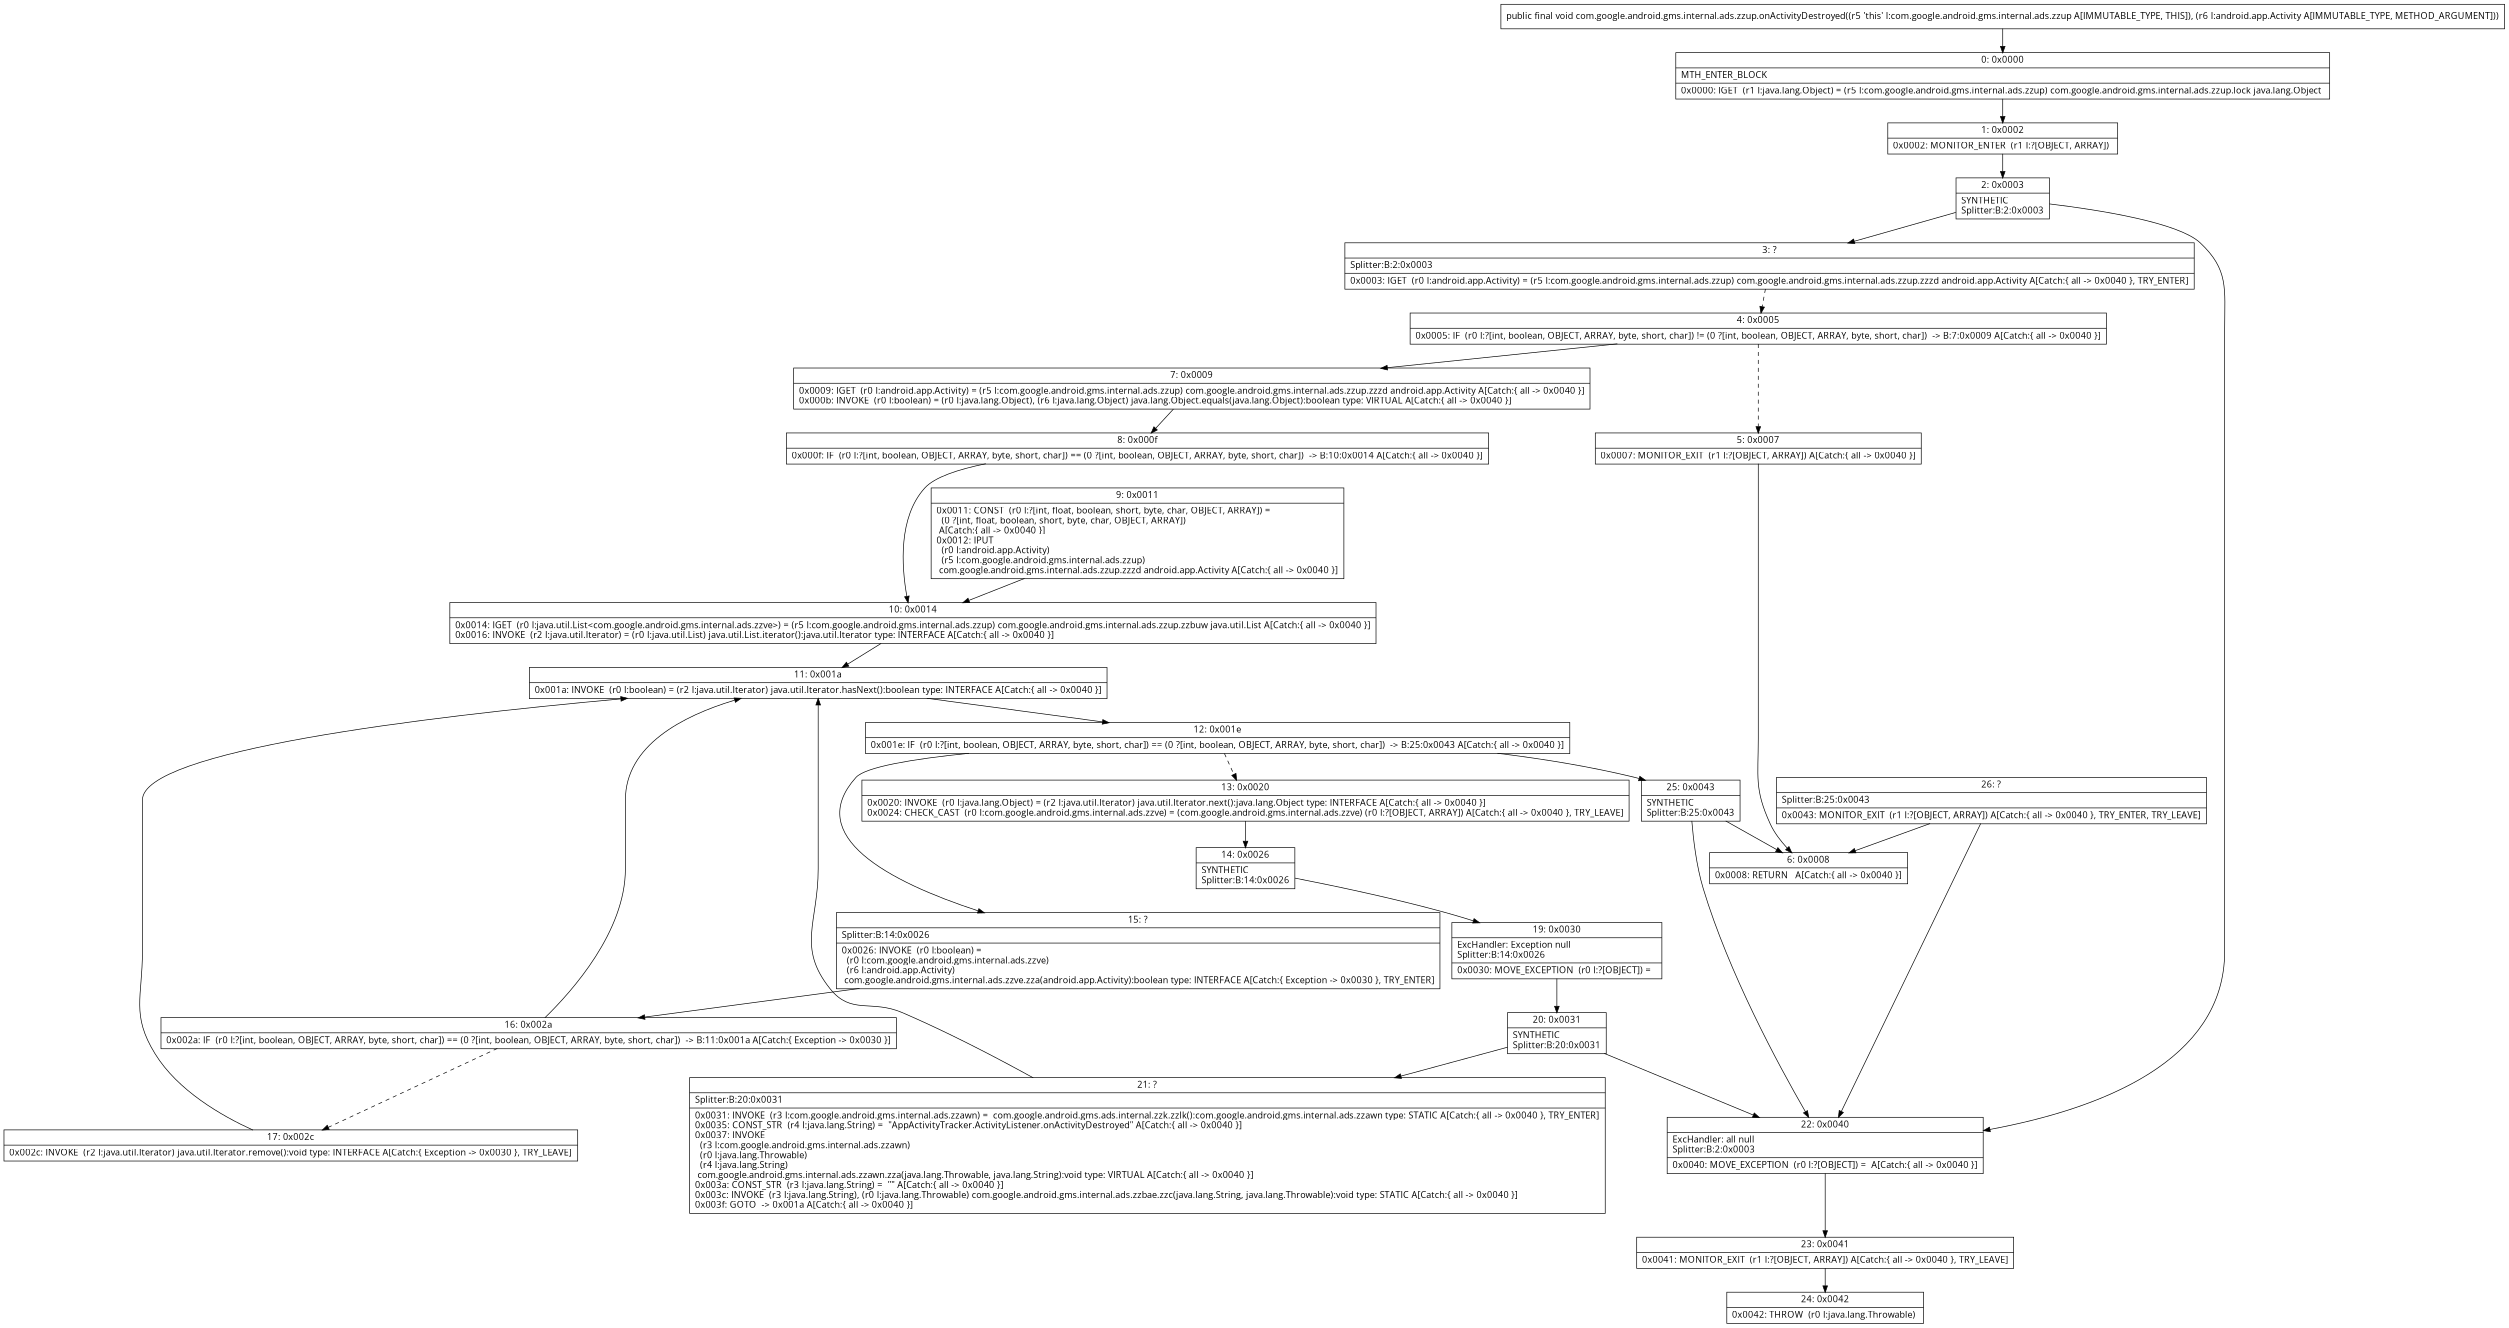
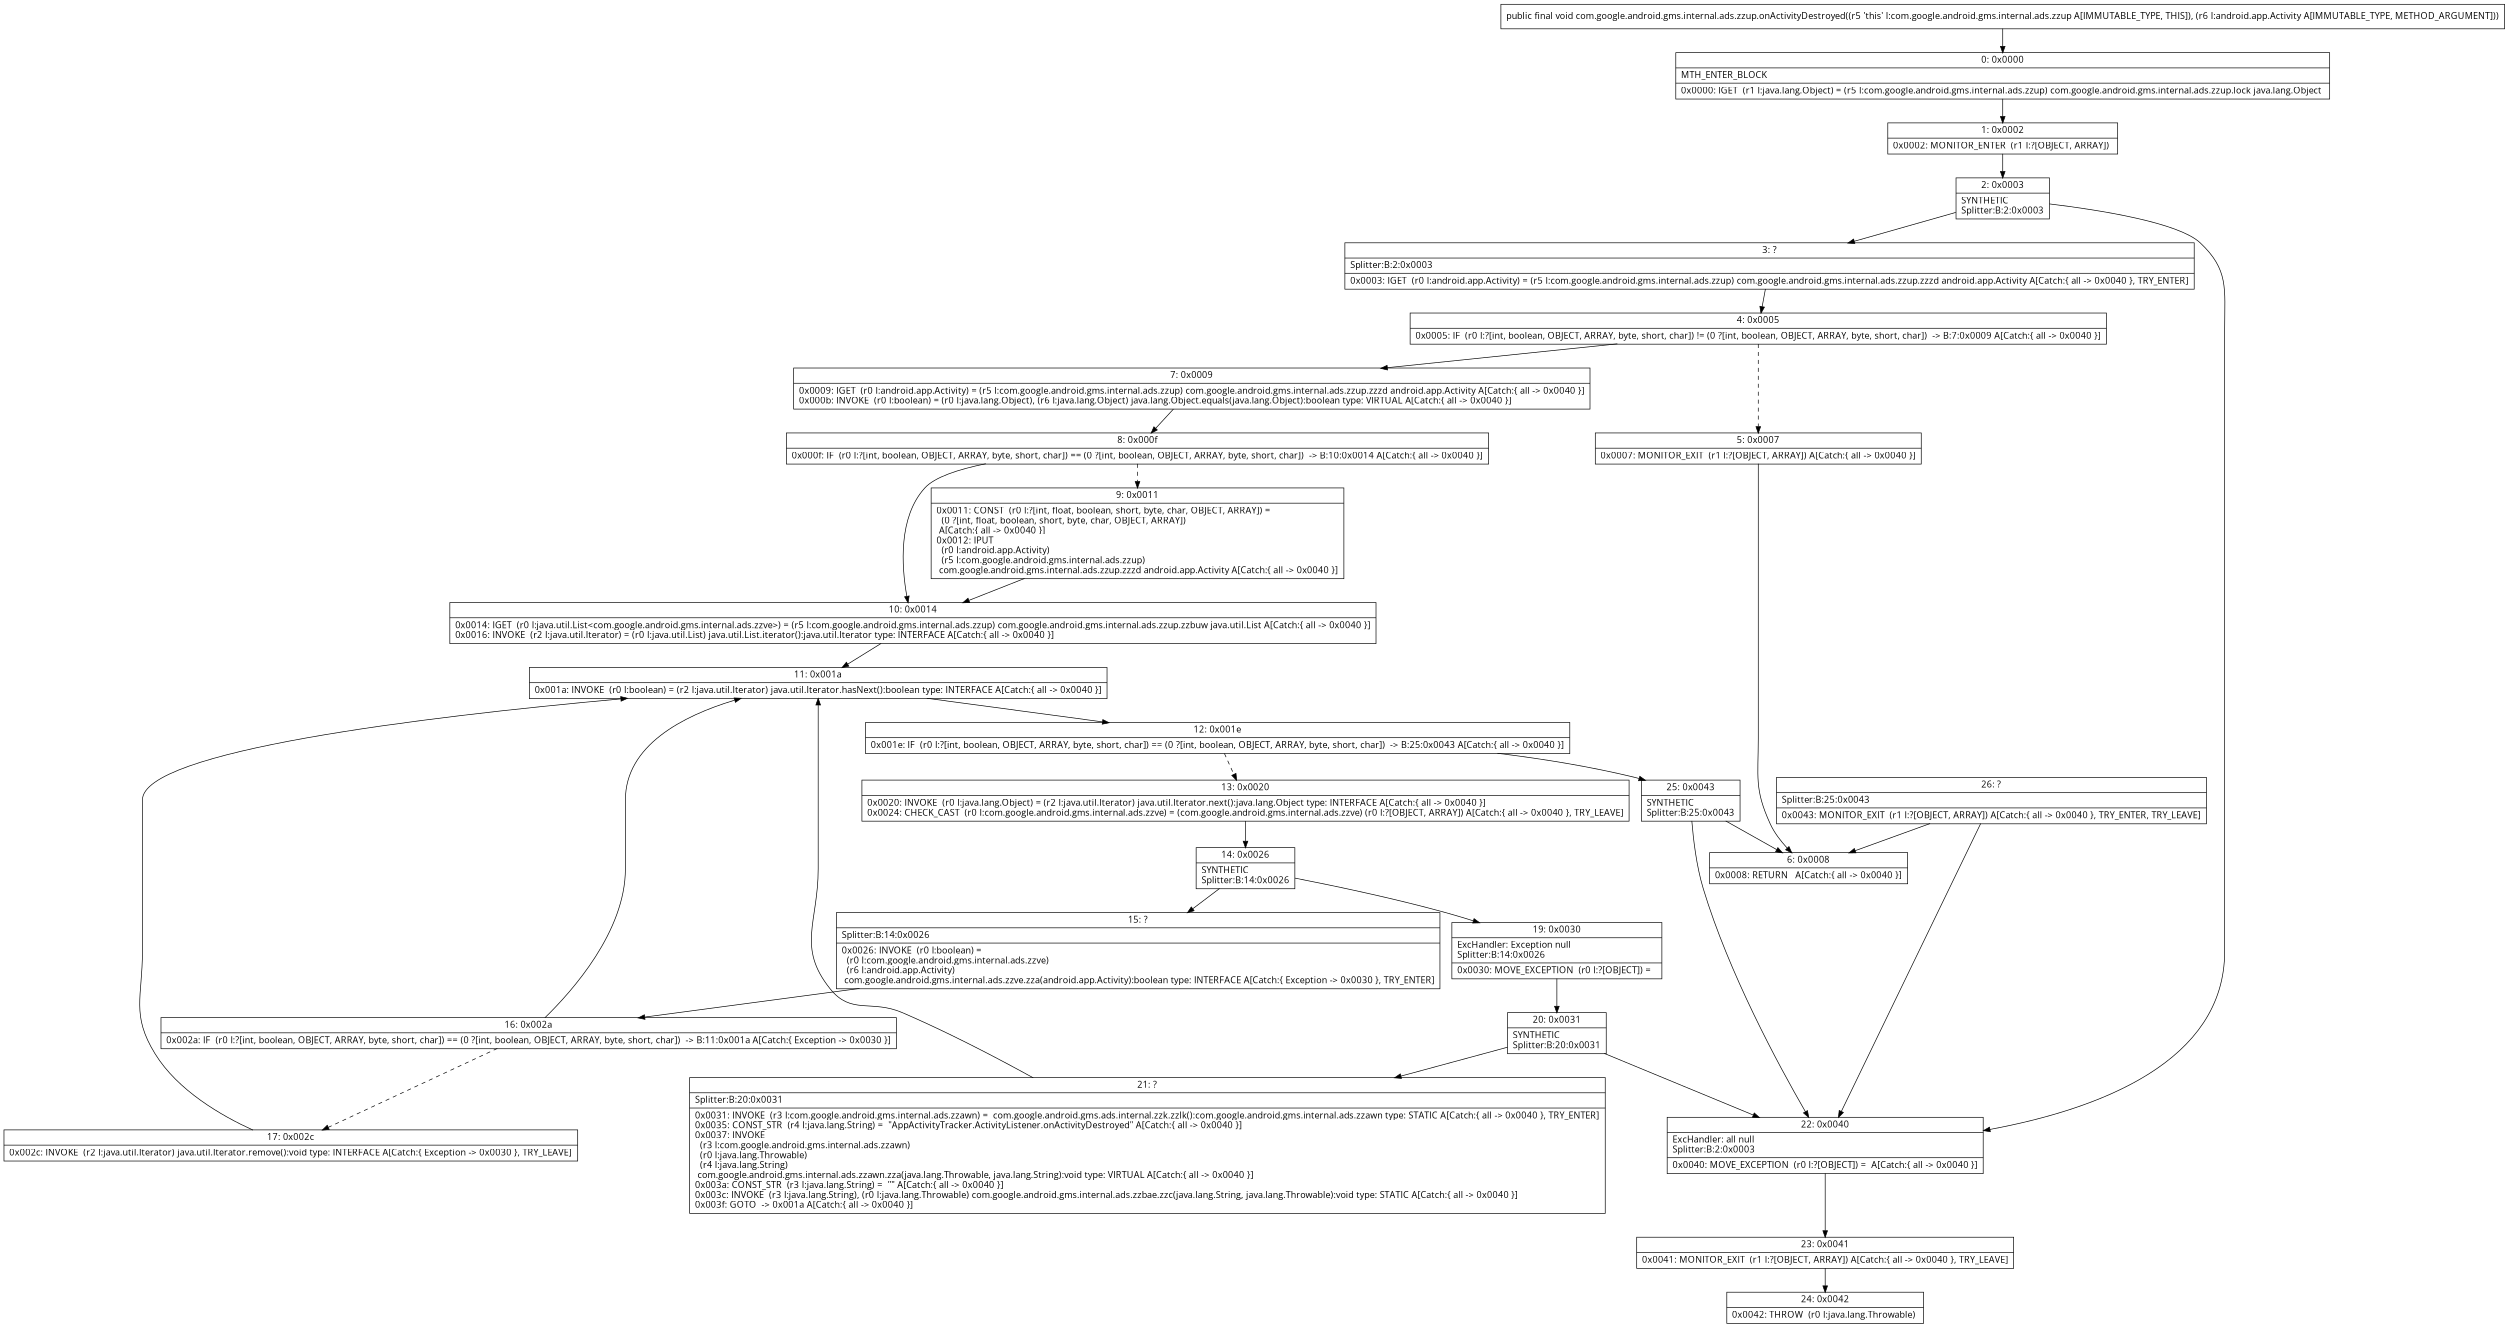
edge "3: ?" -> "4: 0x0005": style dashed -> solid
edge "8: 0x000f" -> "9: 0x0011": added
edge "12: 0x001e" -> "15: ?": now "14: 0x0026" -> "15: ?"
